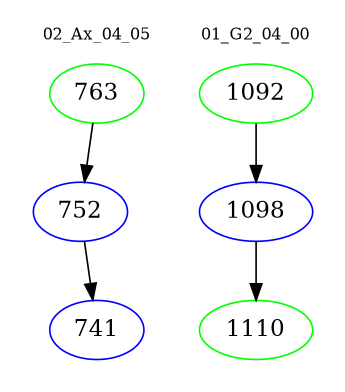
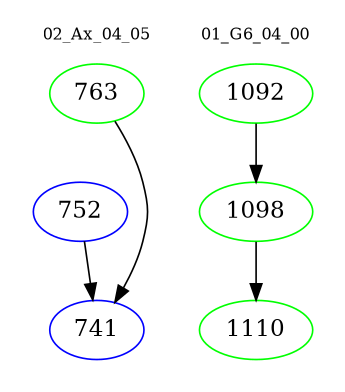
cluster "01_G2_04_00": label "01_G2_04_00" -> "01_G6_04_00"
edge "763" -> "752": now "763" -> "741"
node "1098": color blue -> green
